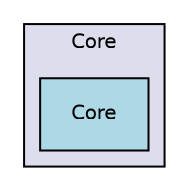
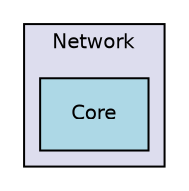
cluster "Core": label "Core" -> "Network"
